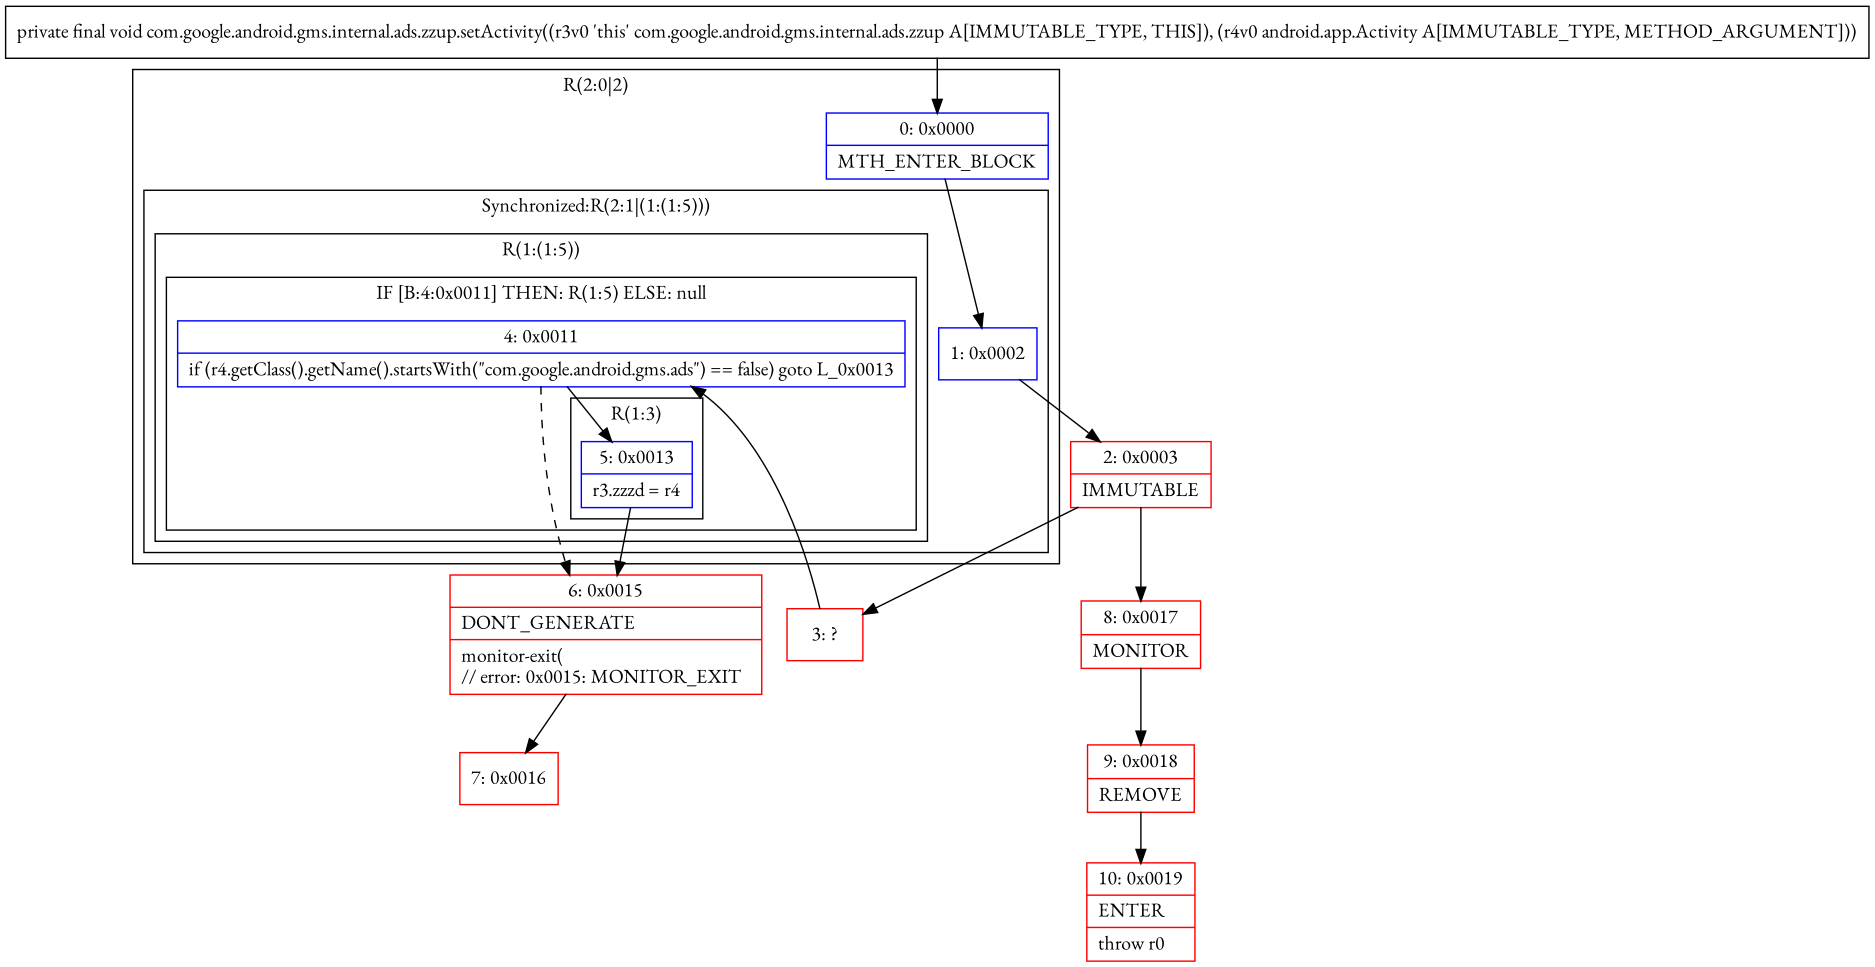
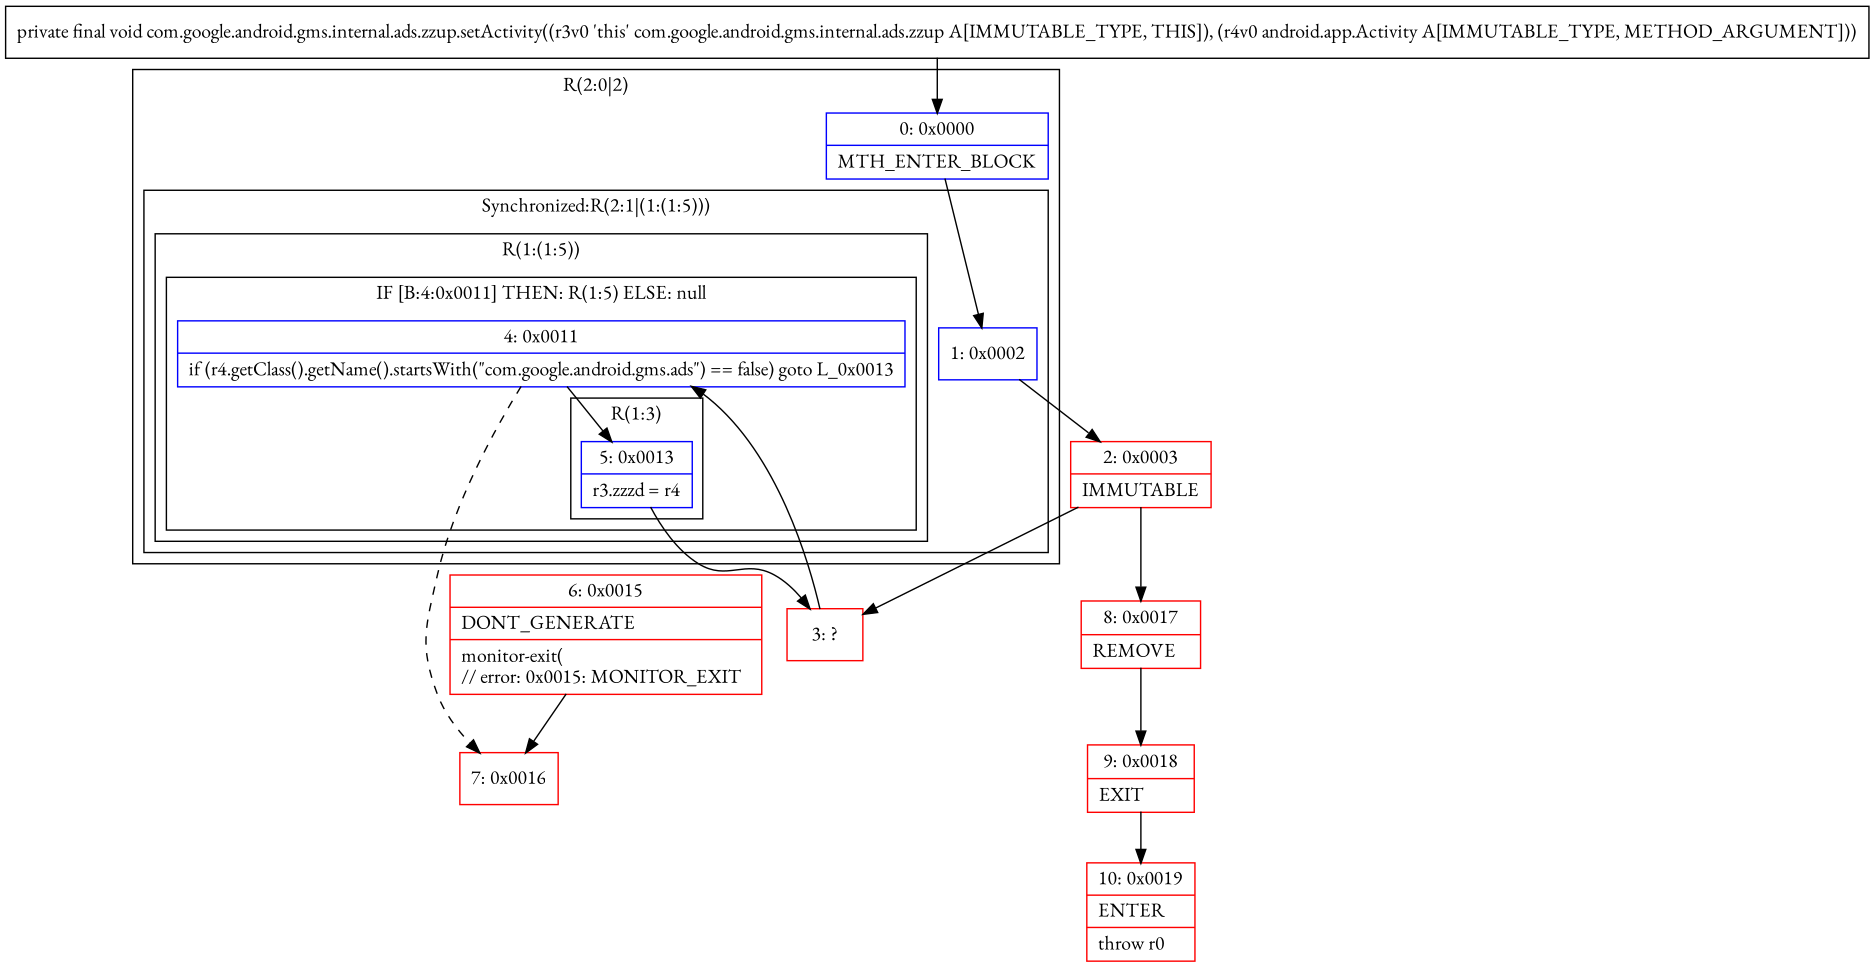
edge "4: 0x0011" -> "6: 0x0015": now "4: 0x0011" -> "7: 0x0016"
edge "5: 0x0013" -> "6: 0x0015": now "5: 0x0013" -> "3: ?"
node "8: 0x0017": text "MONITOR" -> "REMOVE"
node "9: 0x0018": text "REMOVE" -> "EXIT"
